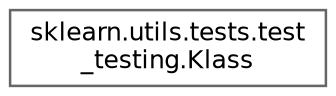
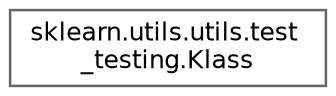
node "sklearn.utils.tests.test _testing.Klass": label "sklearn.utils.tests.test _testing.Klass" -> "sklearn.utils.utils.test _testing.Klass"
